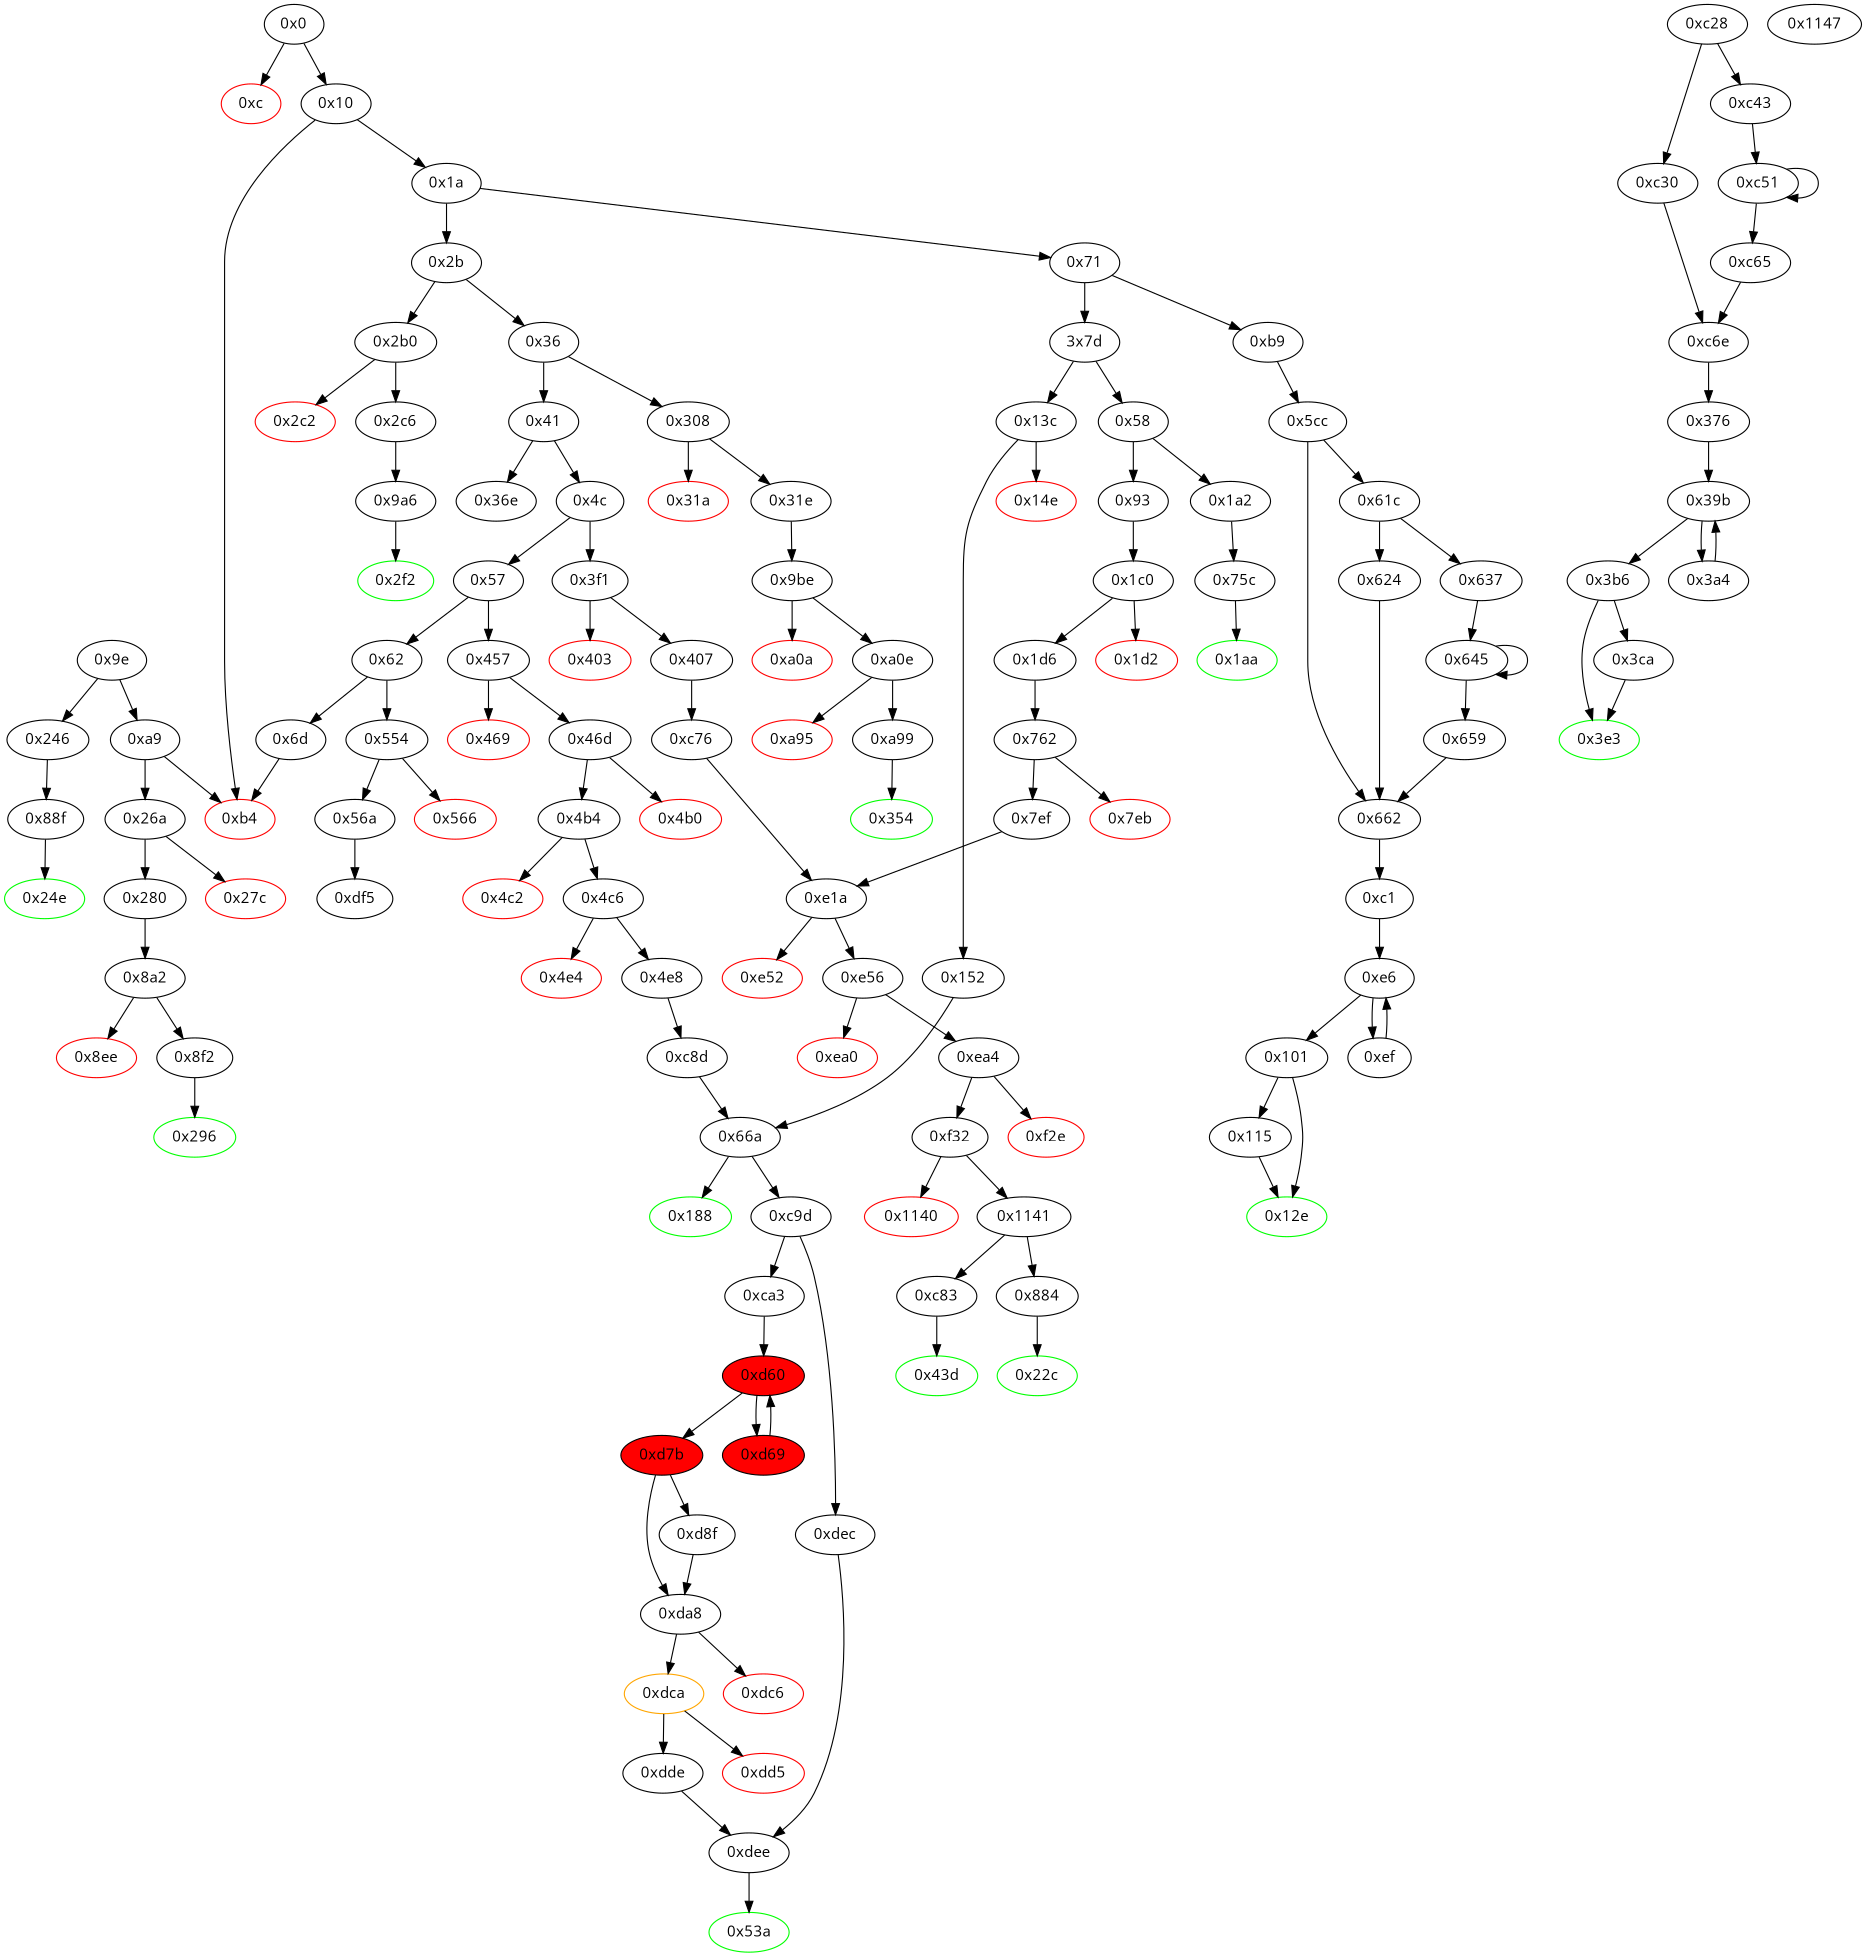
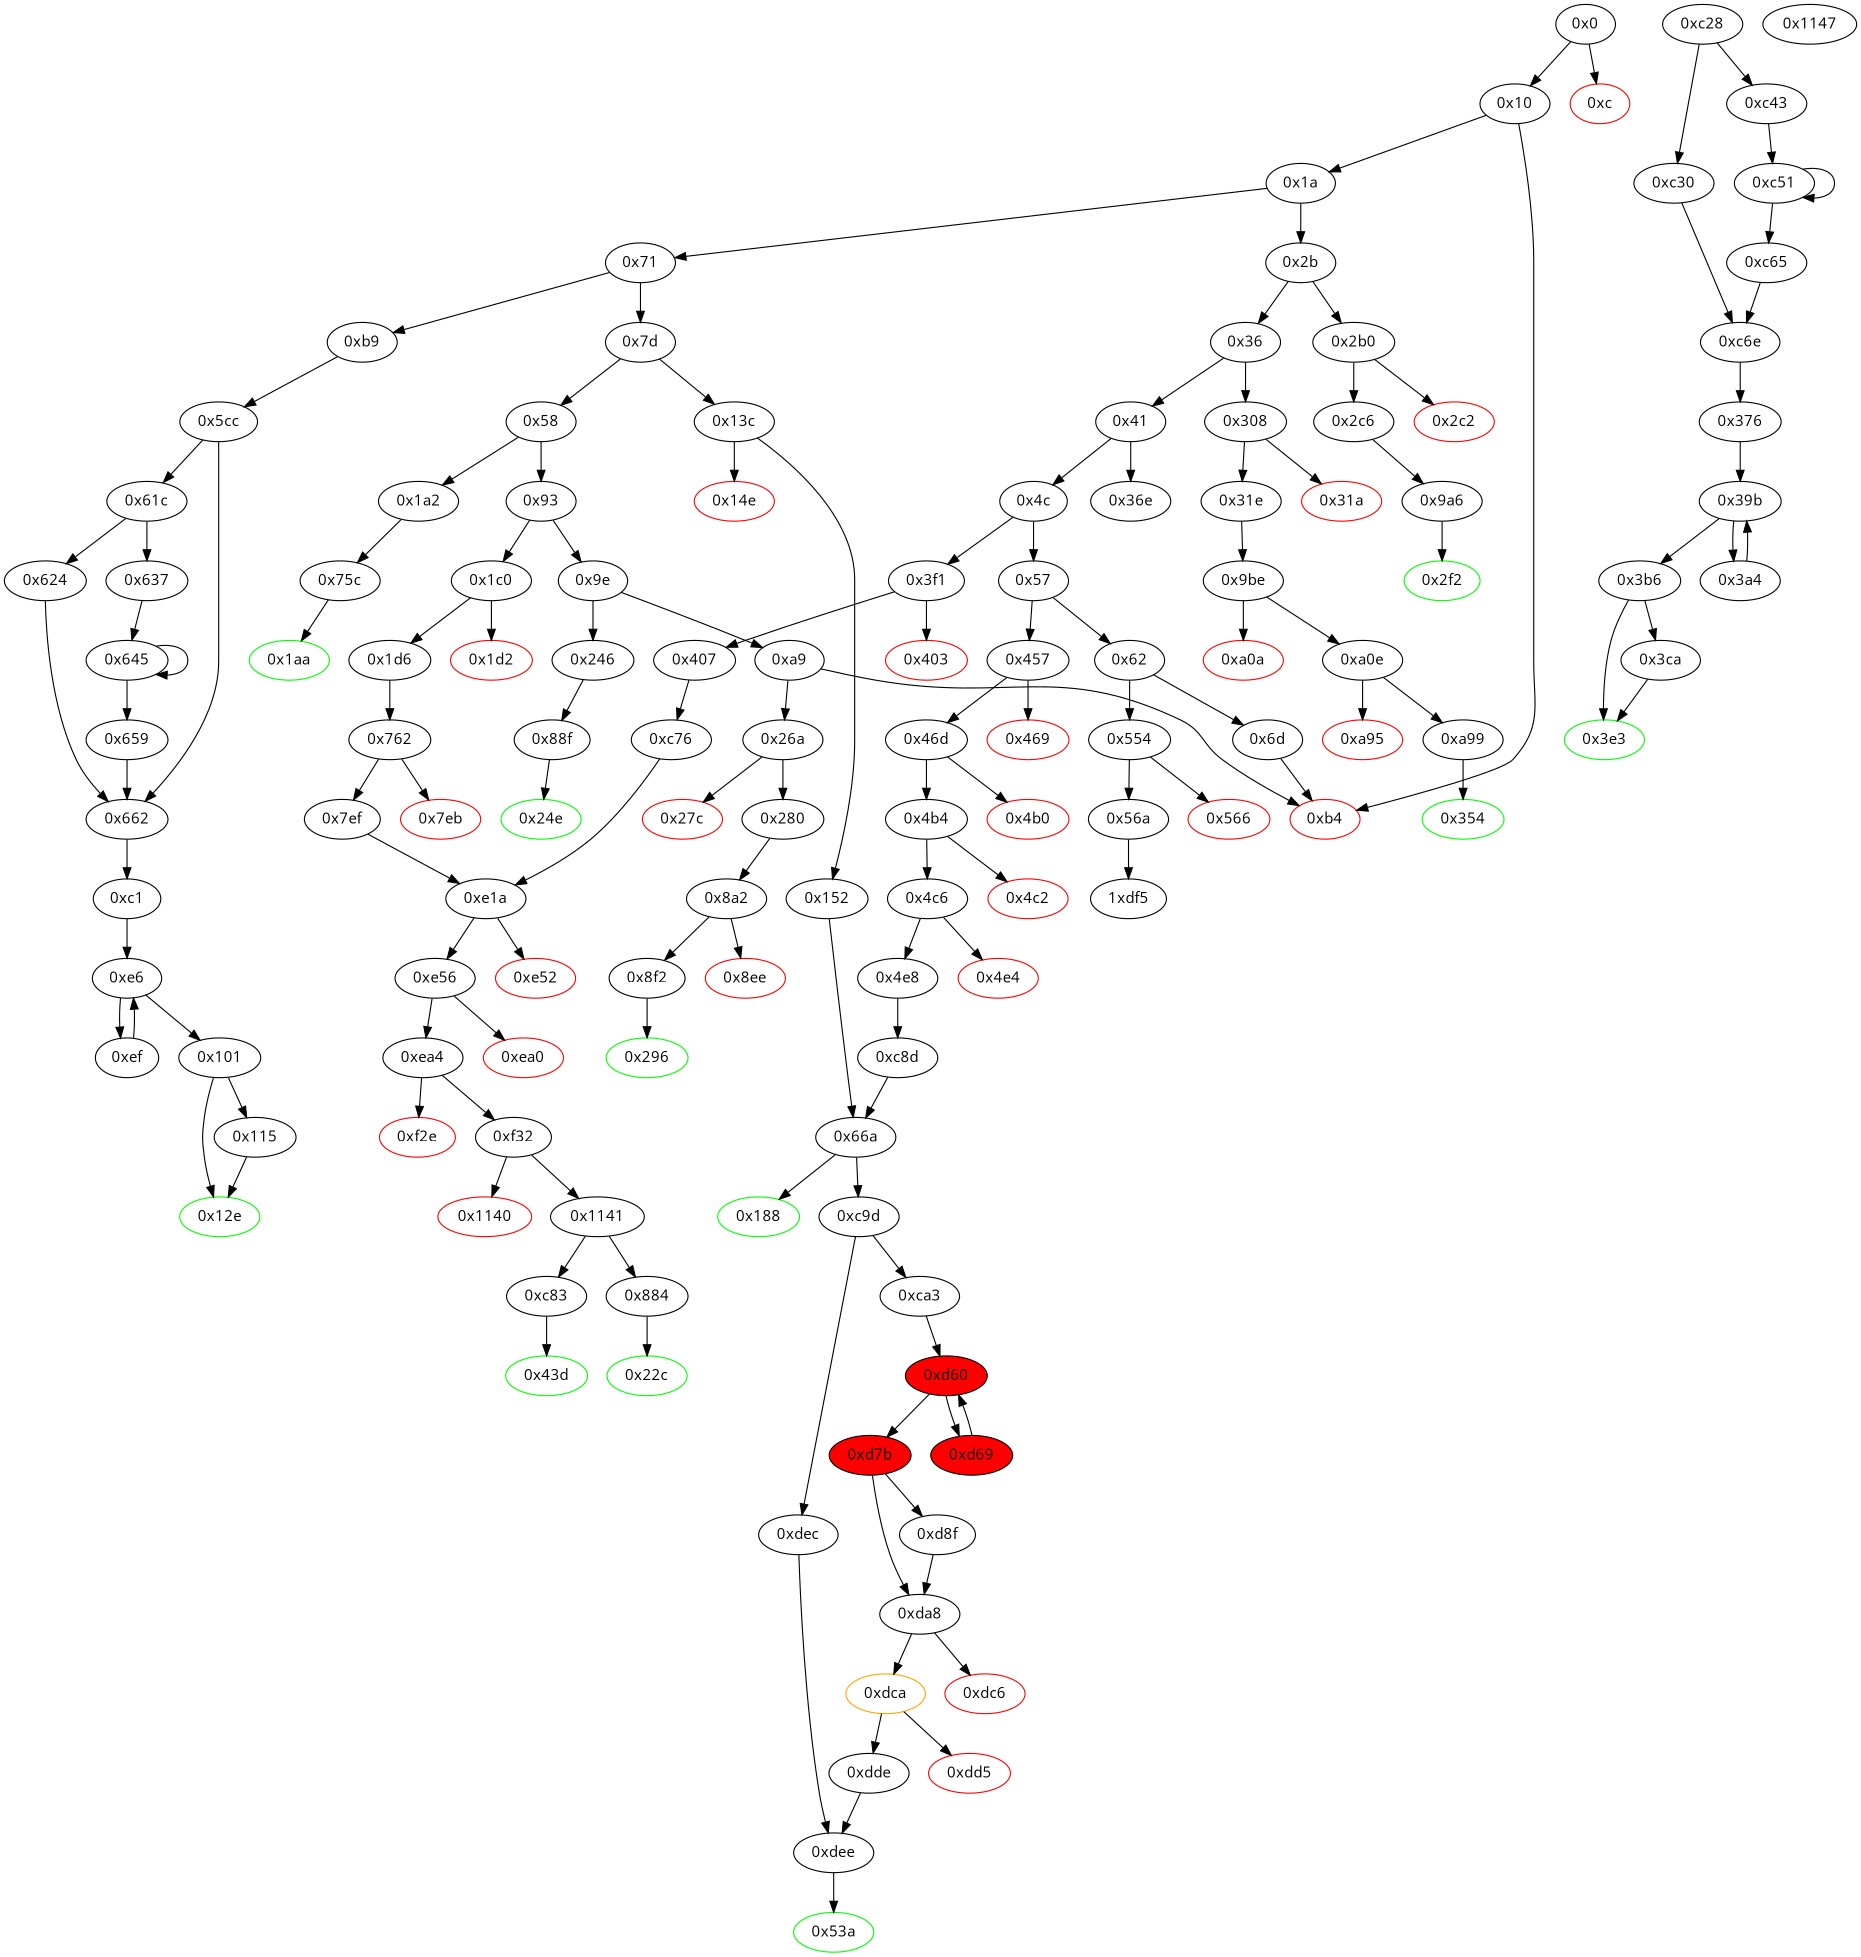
node "3x7d": label "3x7d" -> "0x7d"
edge "0x93" -> "0x9e": added
node "0xdf5": label "0xdf5" -> "1xdf5"
